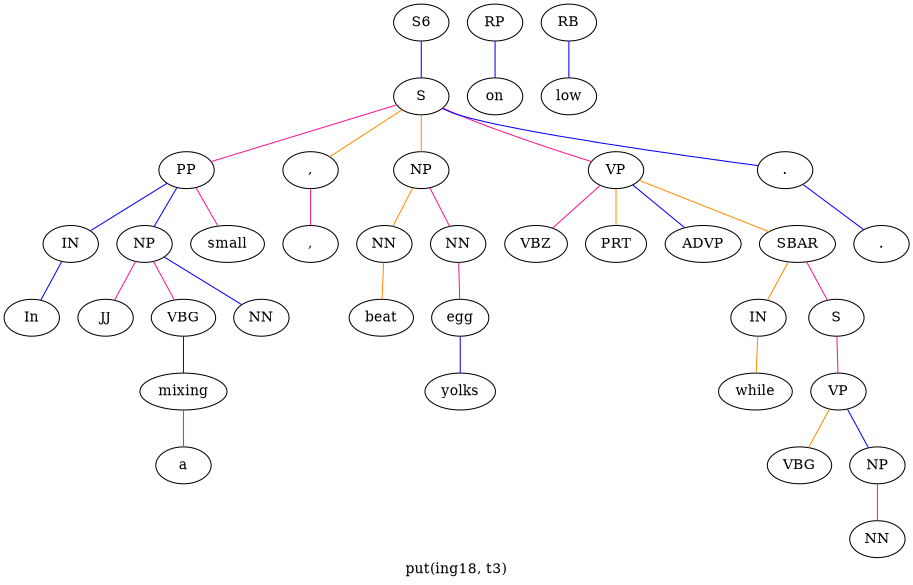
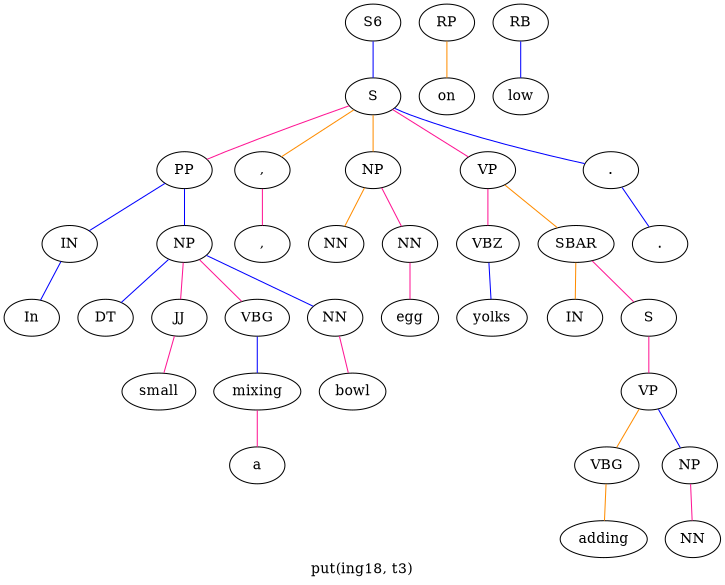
edge "RP" -- "on": color blue -> darkorange
edge "PP" -- "small": now "JJ" -- "small"
node "PRT": removed
node "ADVP": removed
node "DT": added
node "beat": removed
edge "egg" -- "yolks": now "VBZ" -- "yolks"
node "bowl": added
node "while": removed
node "adding": added
